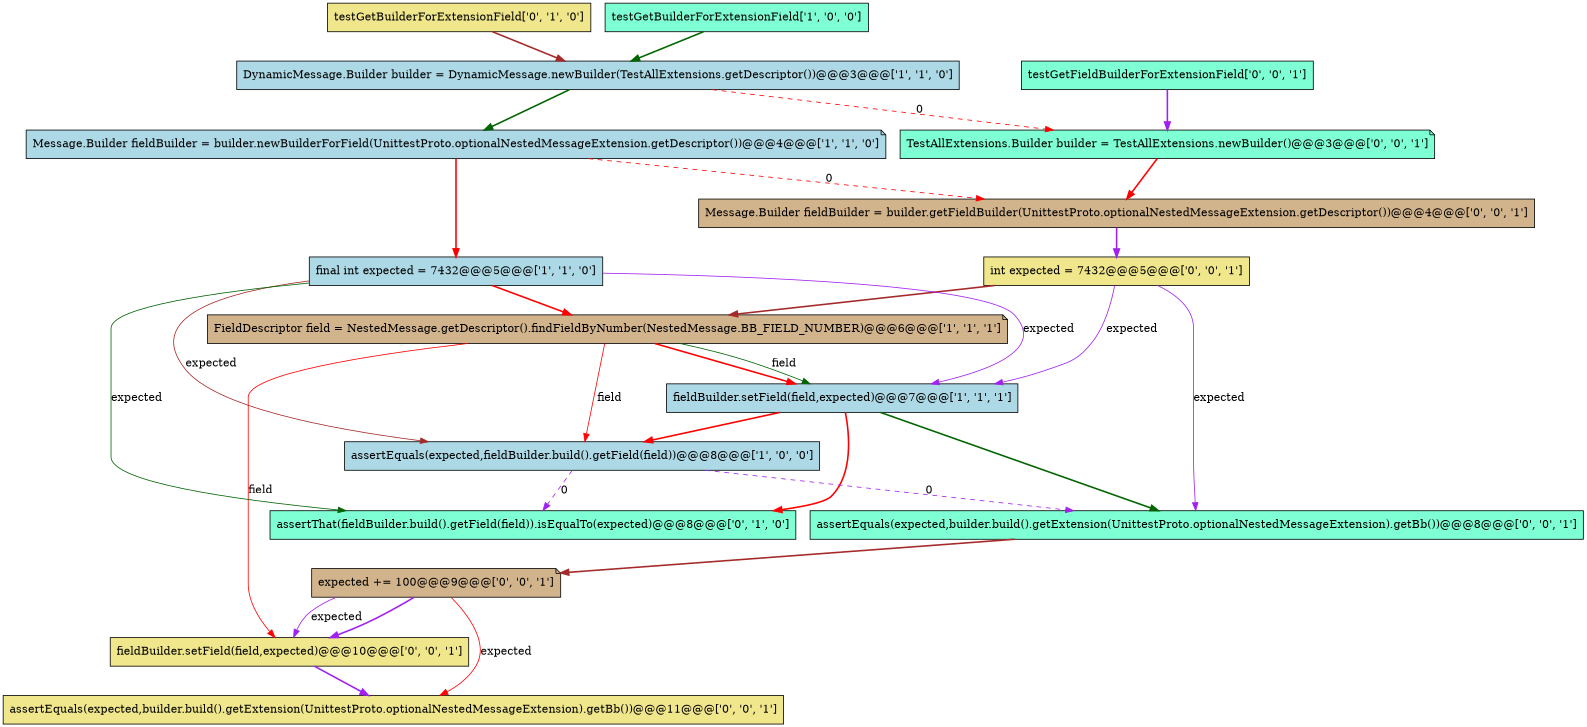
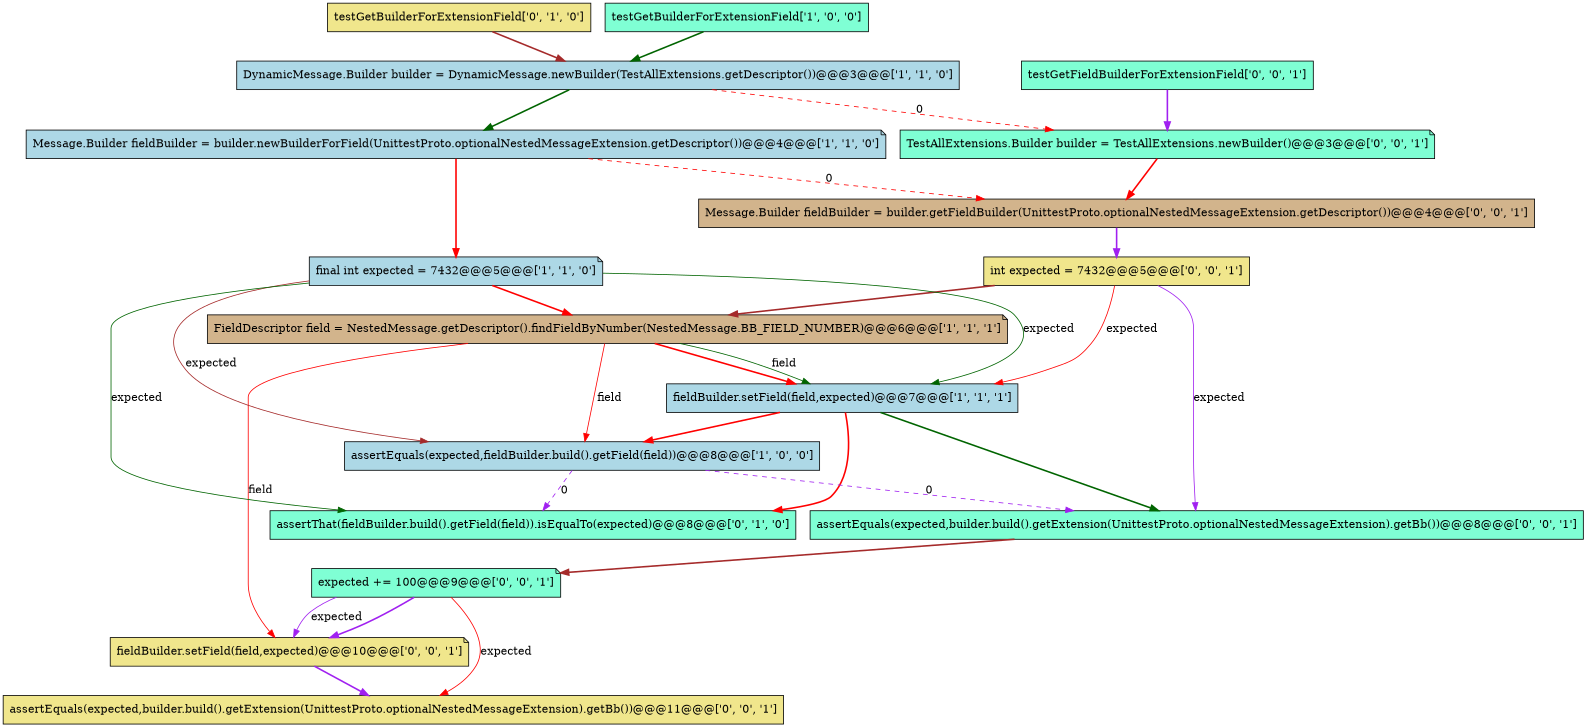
node "final int expected = 7432@@@5@@@['1', '1', '0']": shape box -> note
edge "final int expected = 7432@@@5@@@['1', '1', '0']" -> "fieldBuilder.setField(field,expected)@@@7@@@['1', '1', '1']": color purple -> darkgreen
edge "int expected = 7432@@@5@@@['0', '0', '1']" -> "fieldBuilder.setField(field,expected)@@@7@@@['1', '1', '1']": color purple -> red
node "expected += 100@@@9@@@['0', '0', '1']": fillcolor tan -> aquamarine
node "fieldBuilder.setField(field,expected)@@@10@@@['0', '0', '1']": shape box -> note
